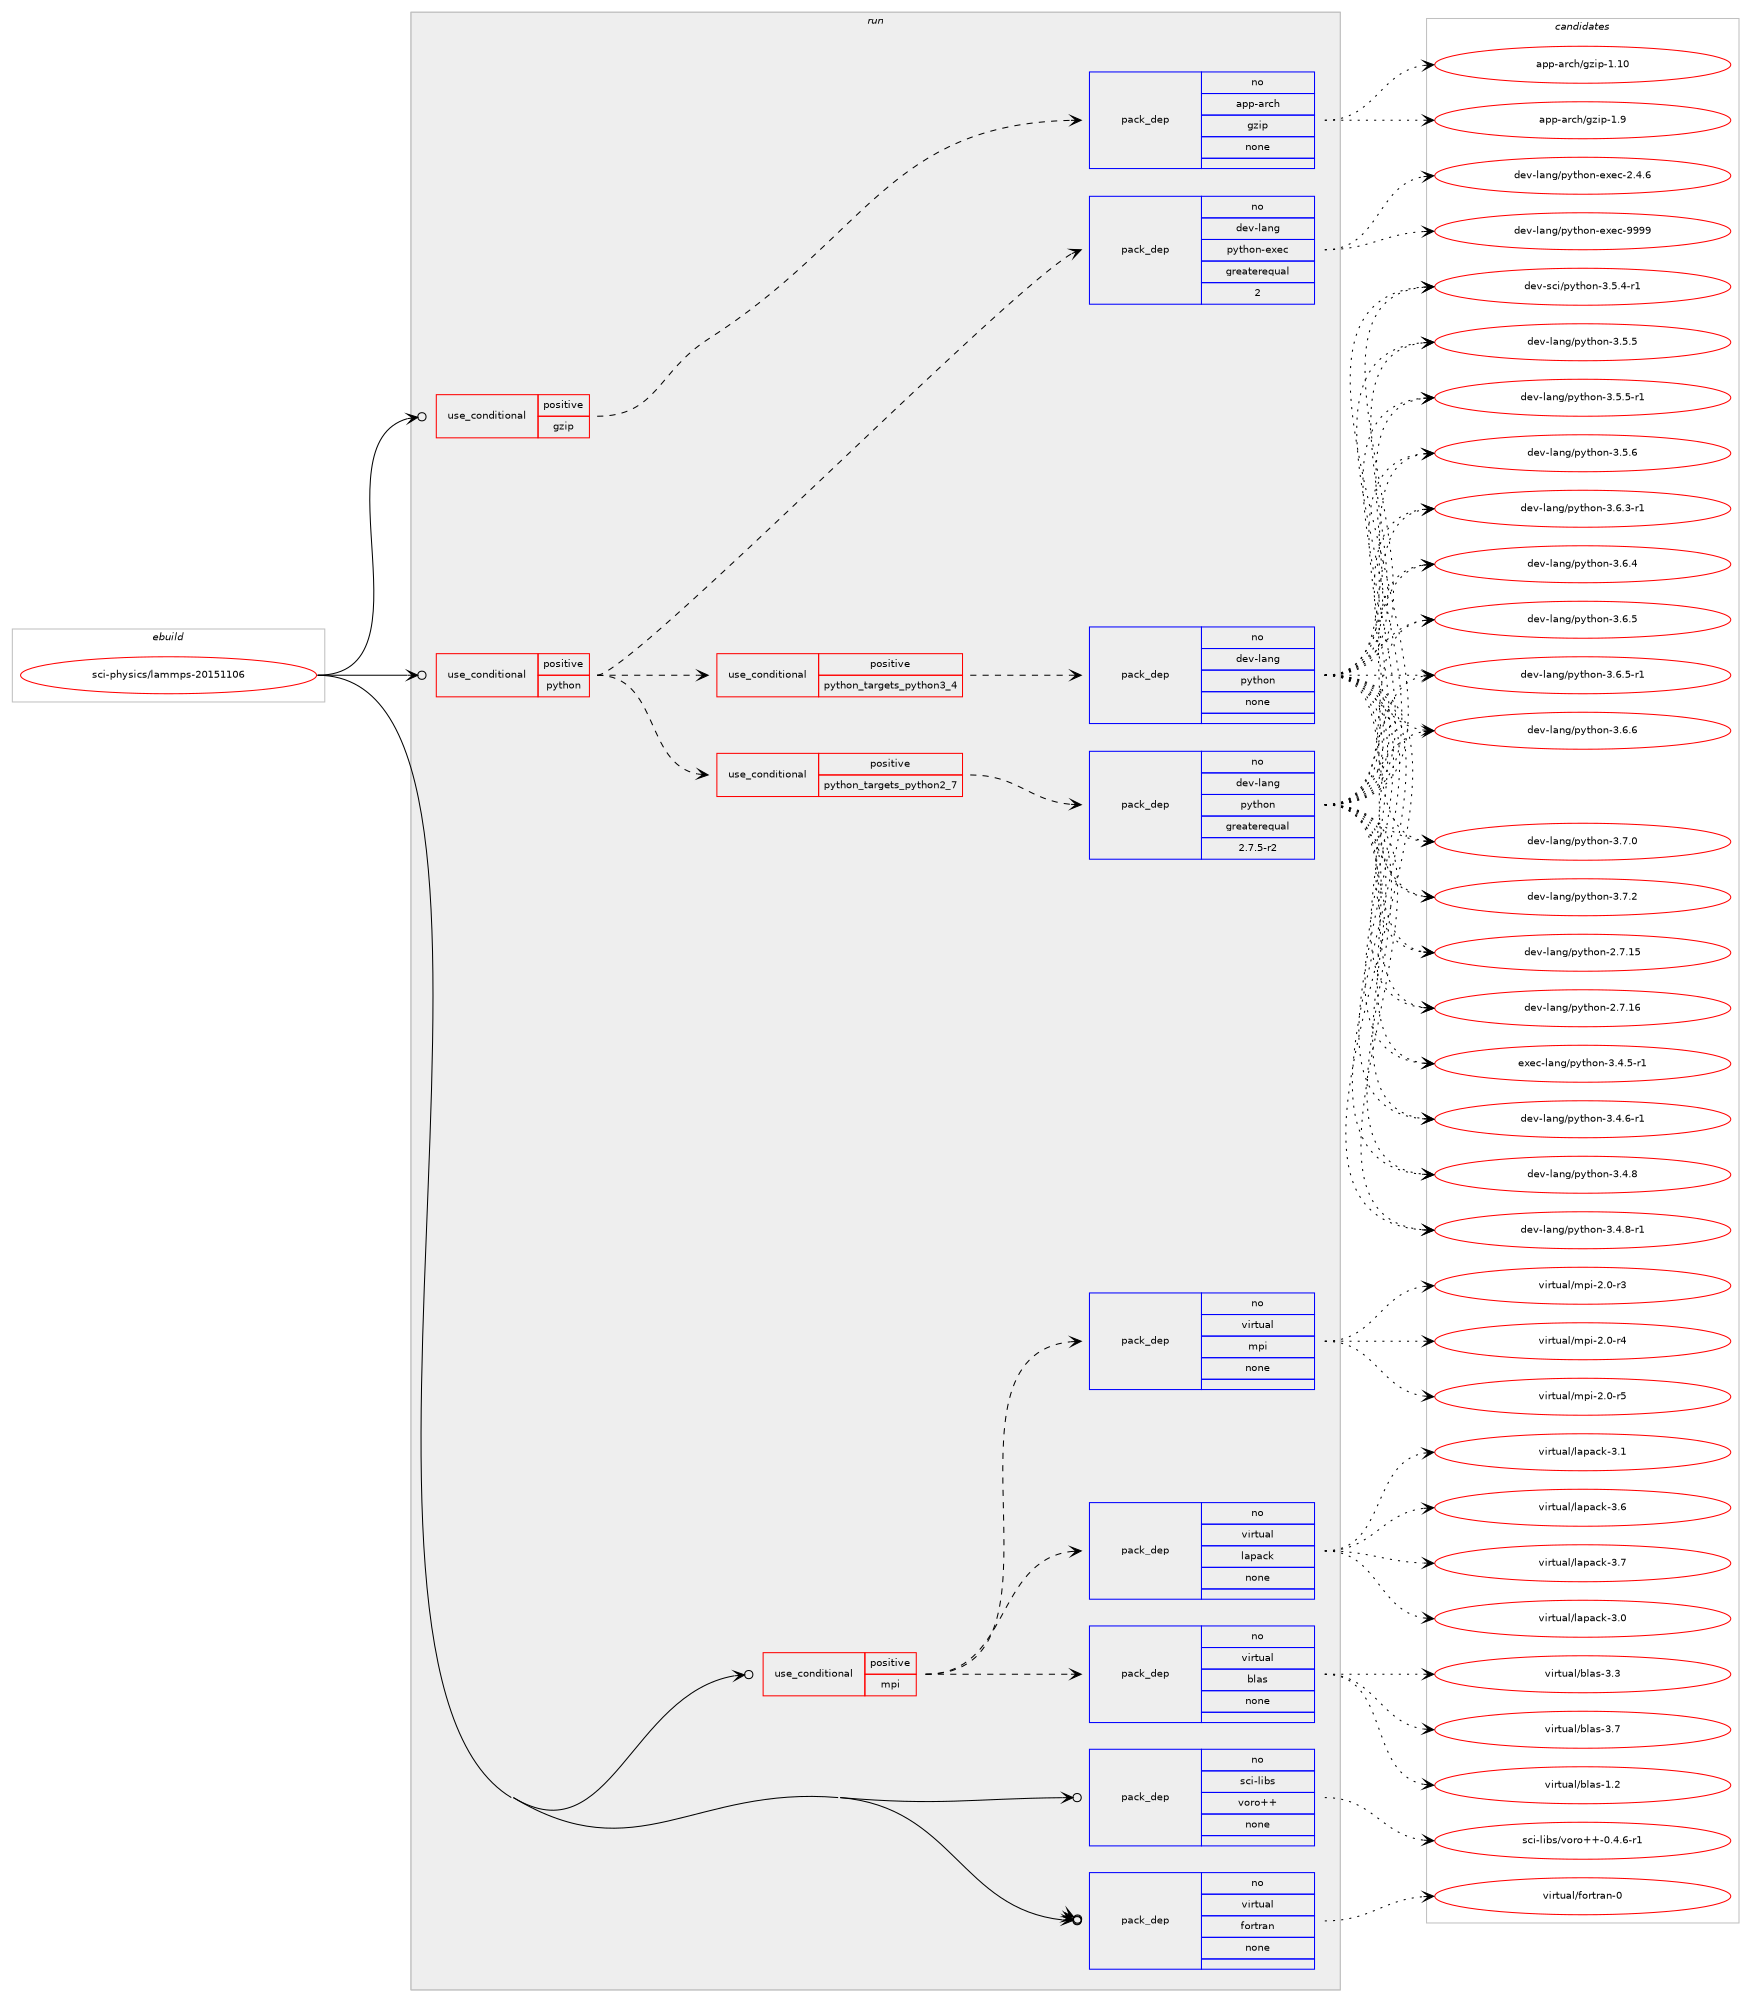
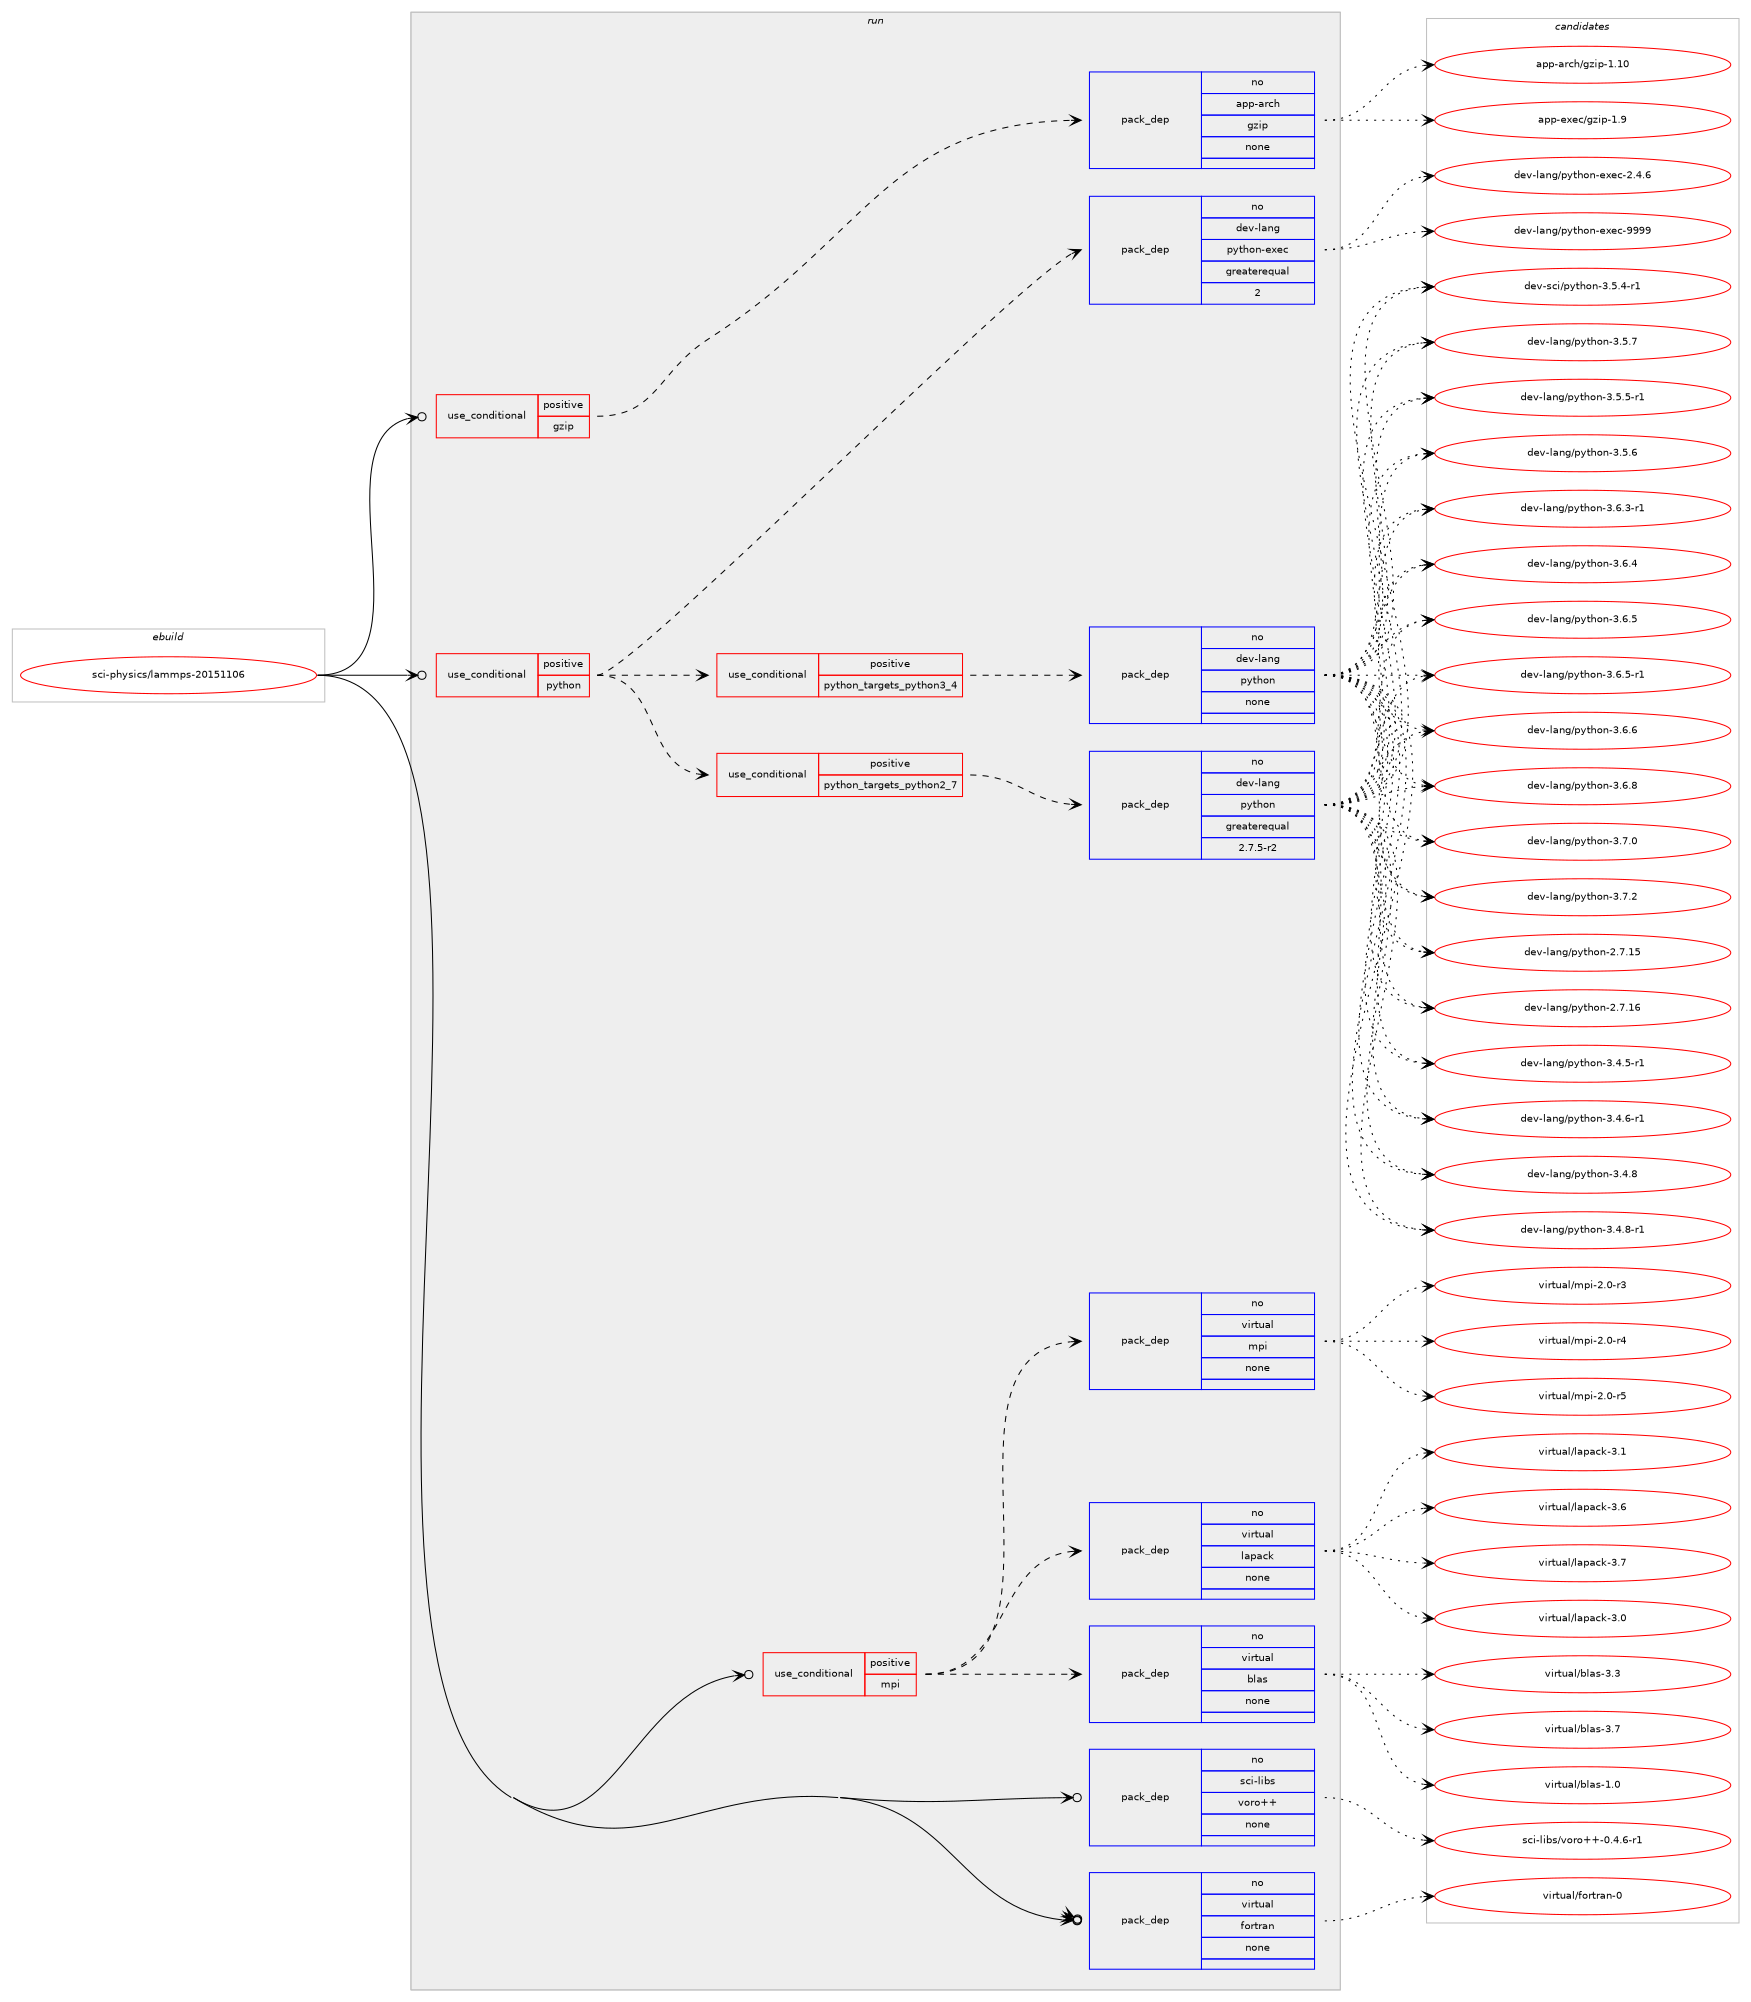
node "app-arch/gzip-1.9": label "app-arch/gzip-1.9" -> "app-exec/gzip-1.9"
node "dev-lang/python-3.5.5": label "dev-lang/python-3.5.5" -> "dev-lang/python-3.5.7"
node "dev-lang/python-3.6.8": added
node "exec-lang/python-3.4.5-r1": label "exec-lang/python-3.4.5-r1" -> "dev-lang/python-3.4.5-r1"
node "virtual/blas-1.2": label "virtual/blas-1.2" -> "virtual/blas-1.0"
